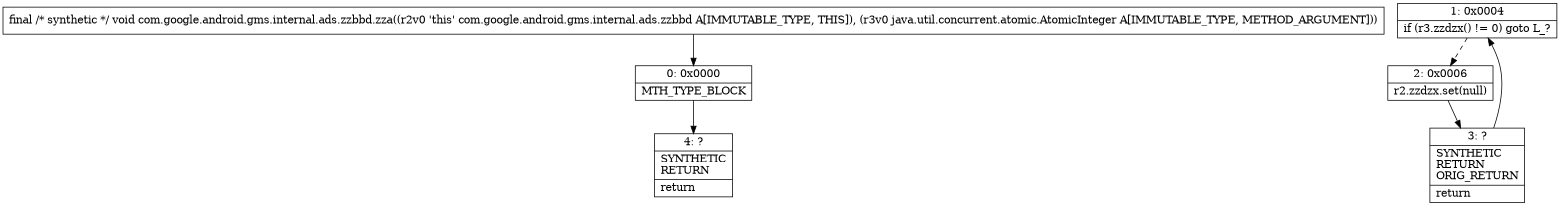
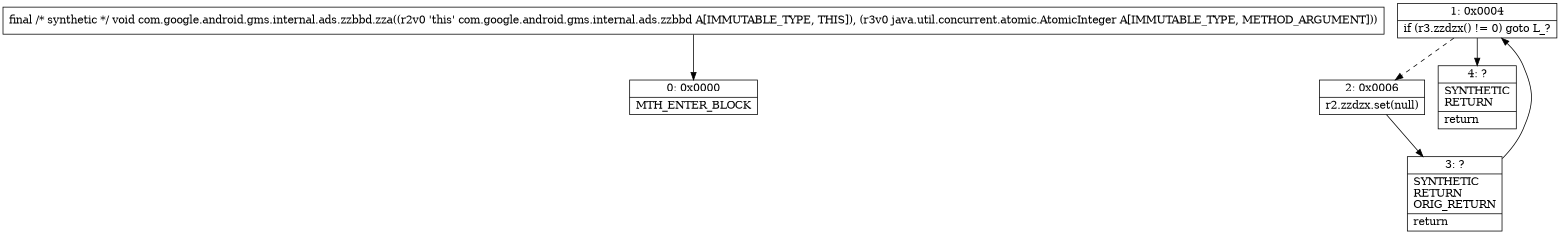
node "0: 0x0000": text "MTH_TYPE_BLOCK" -> "MTH_ENTER_BLOCK"
edge "0: 0x0000" -> "4: ?": now "1: 0x0004" -> "4: ?"
